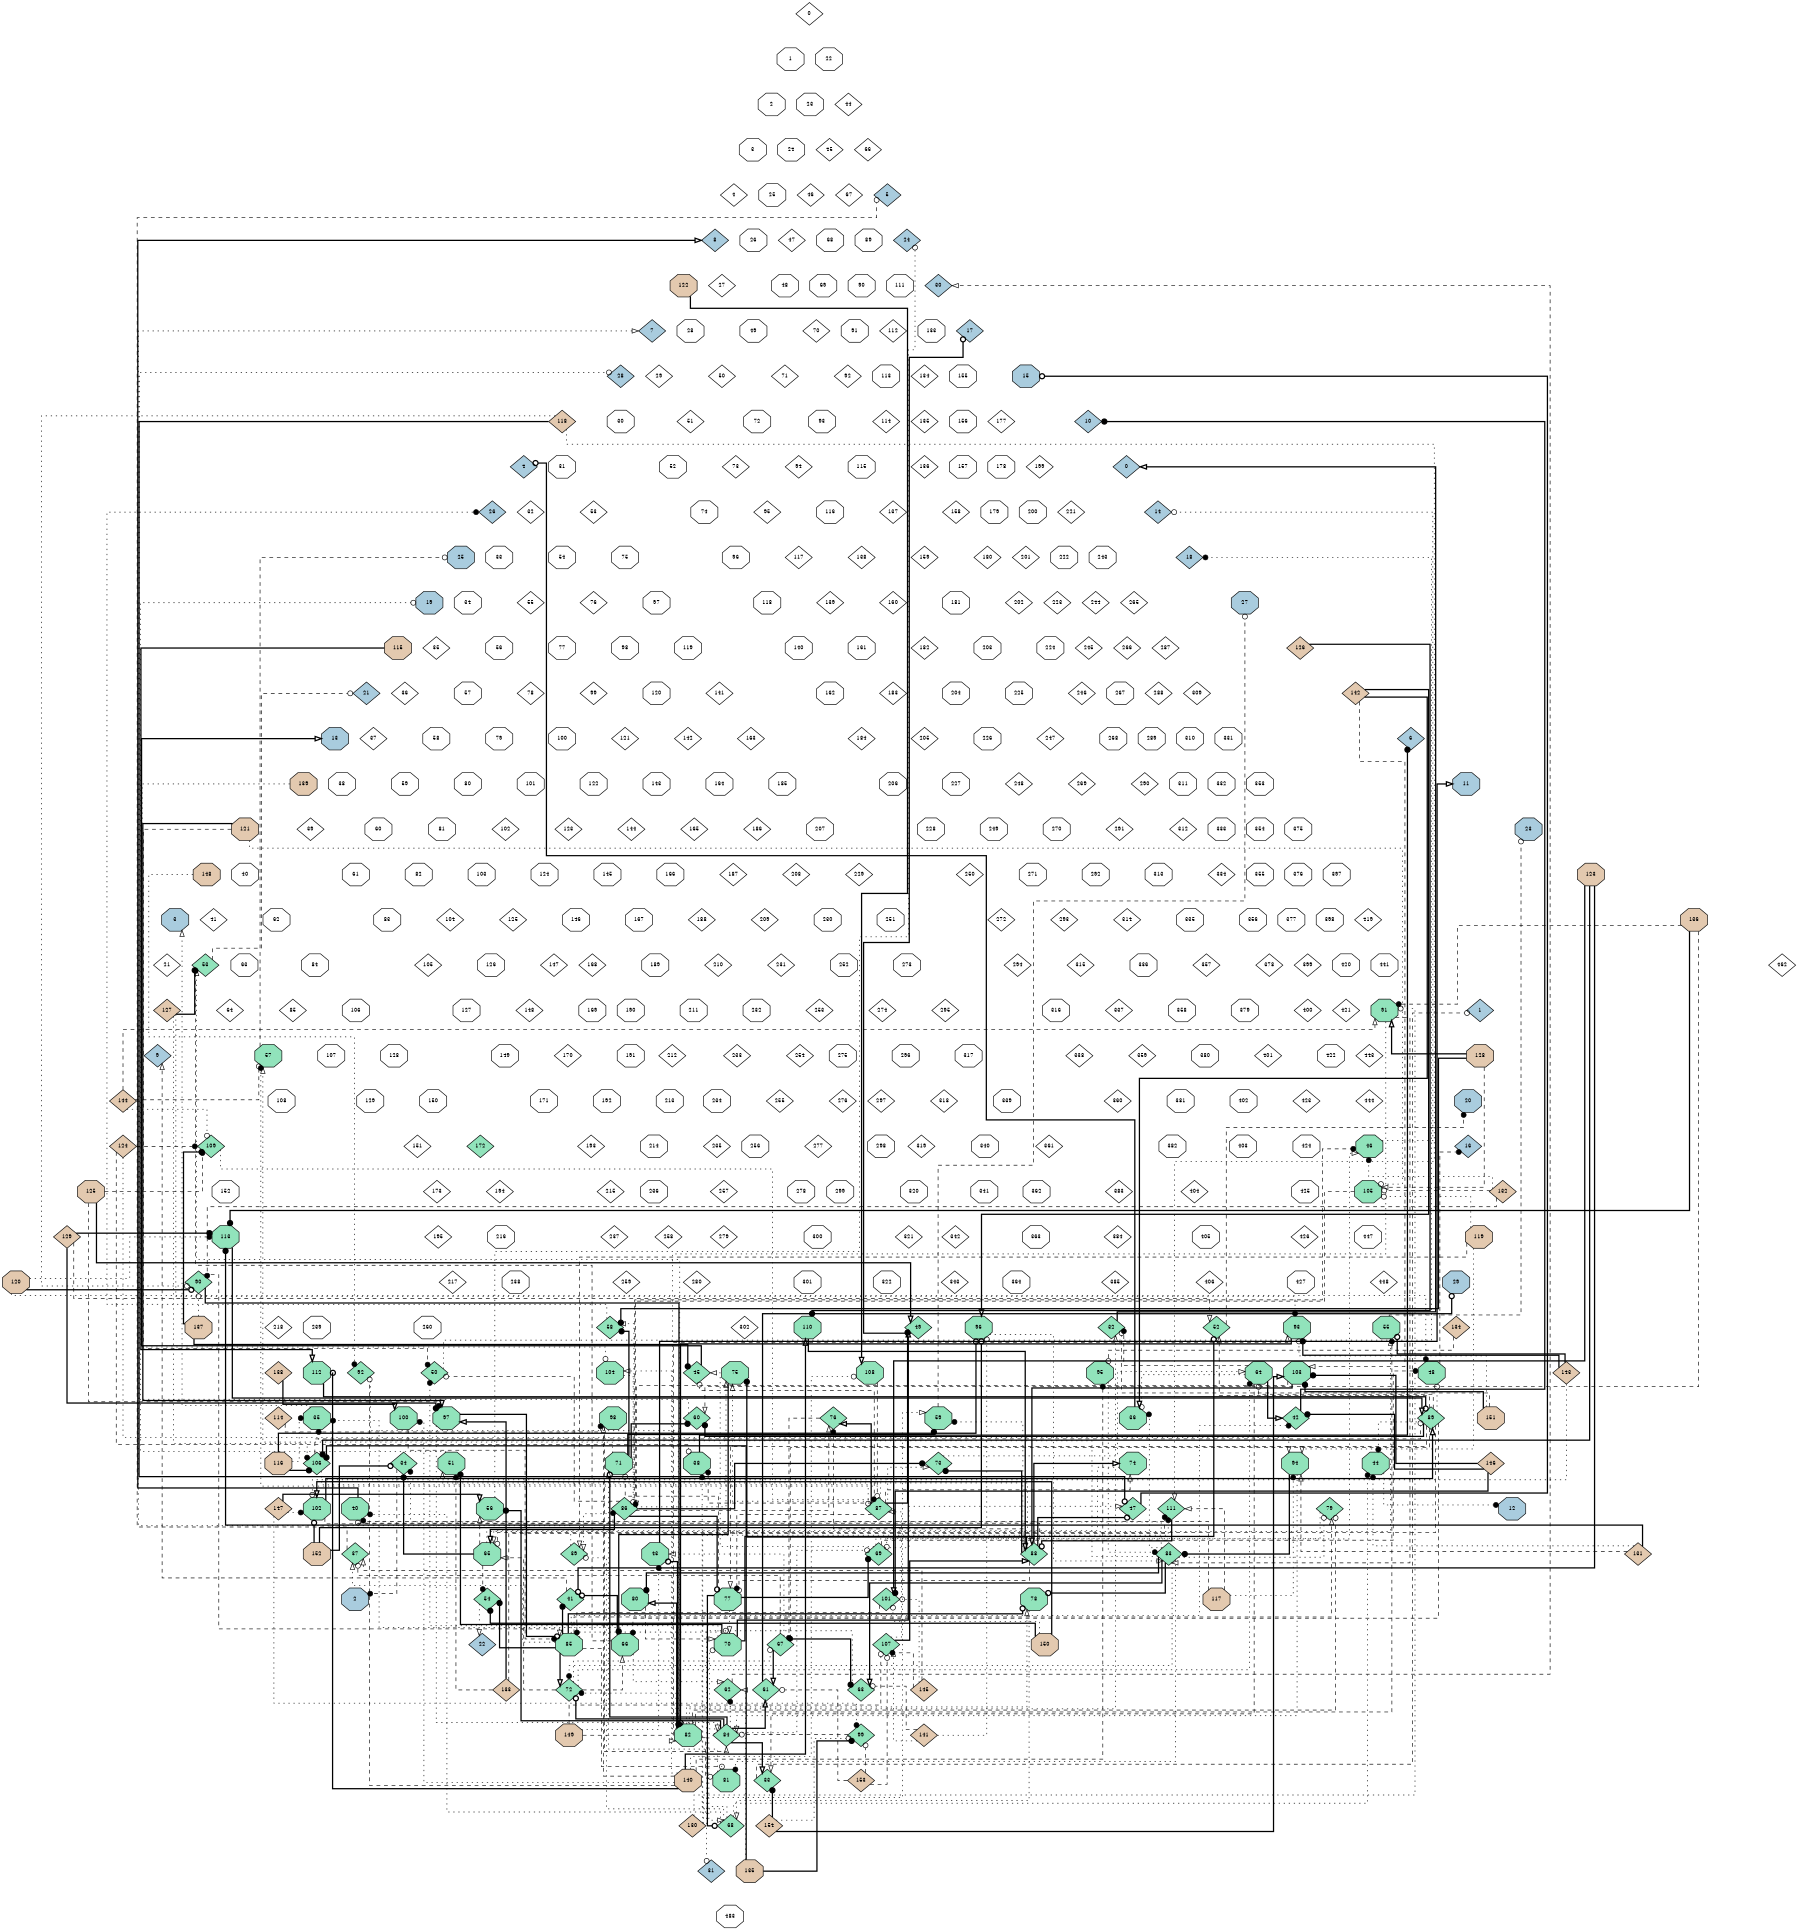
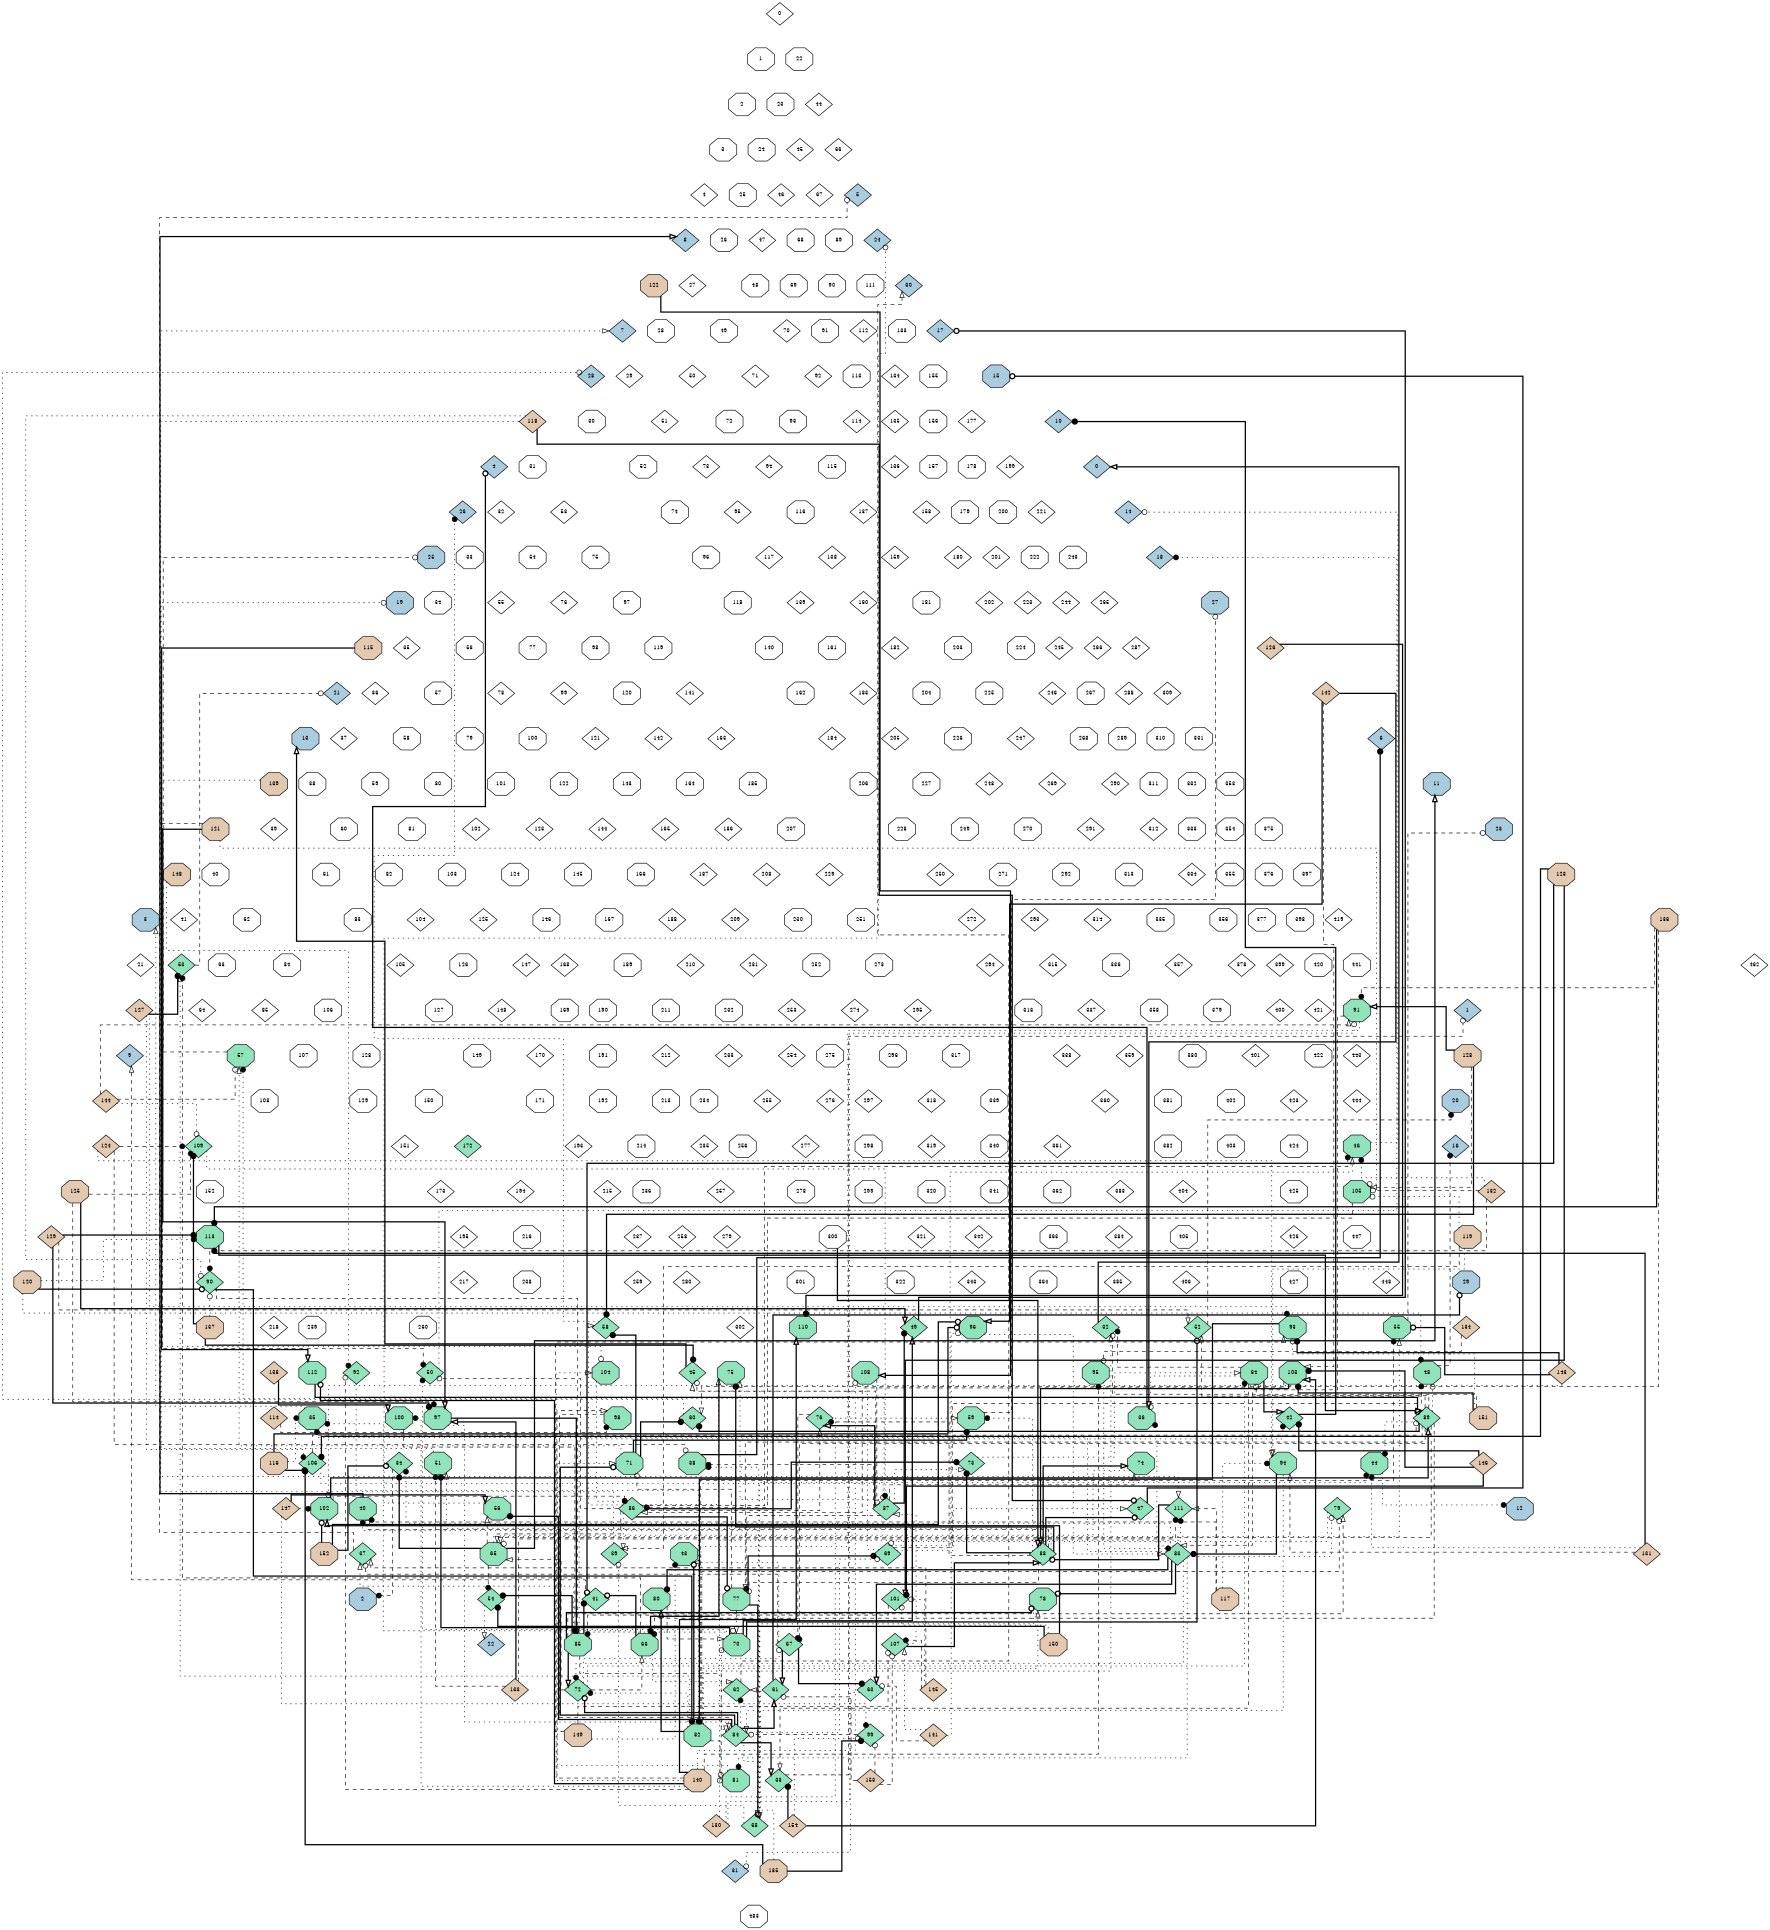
edge "43" -> "11": now "65" -> "11"
edge "110" -> "88": now "300" -> "88"
edge "86" -> "65": style bold -> dashed
